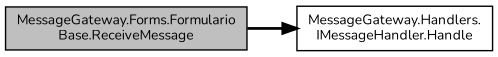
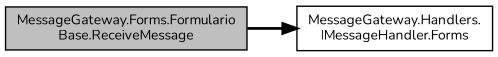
node "MessageGateway.Handlers. IMessageHandler.Handle": label "MessageGateway.Handlers. IMessageHandler.Handle" -> "MessageGateway.Handlers. IMessageHandler.Forms"
